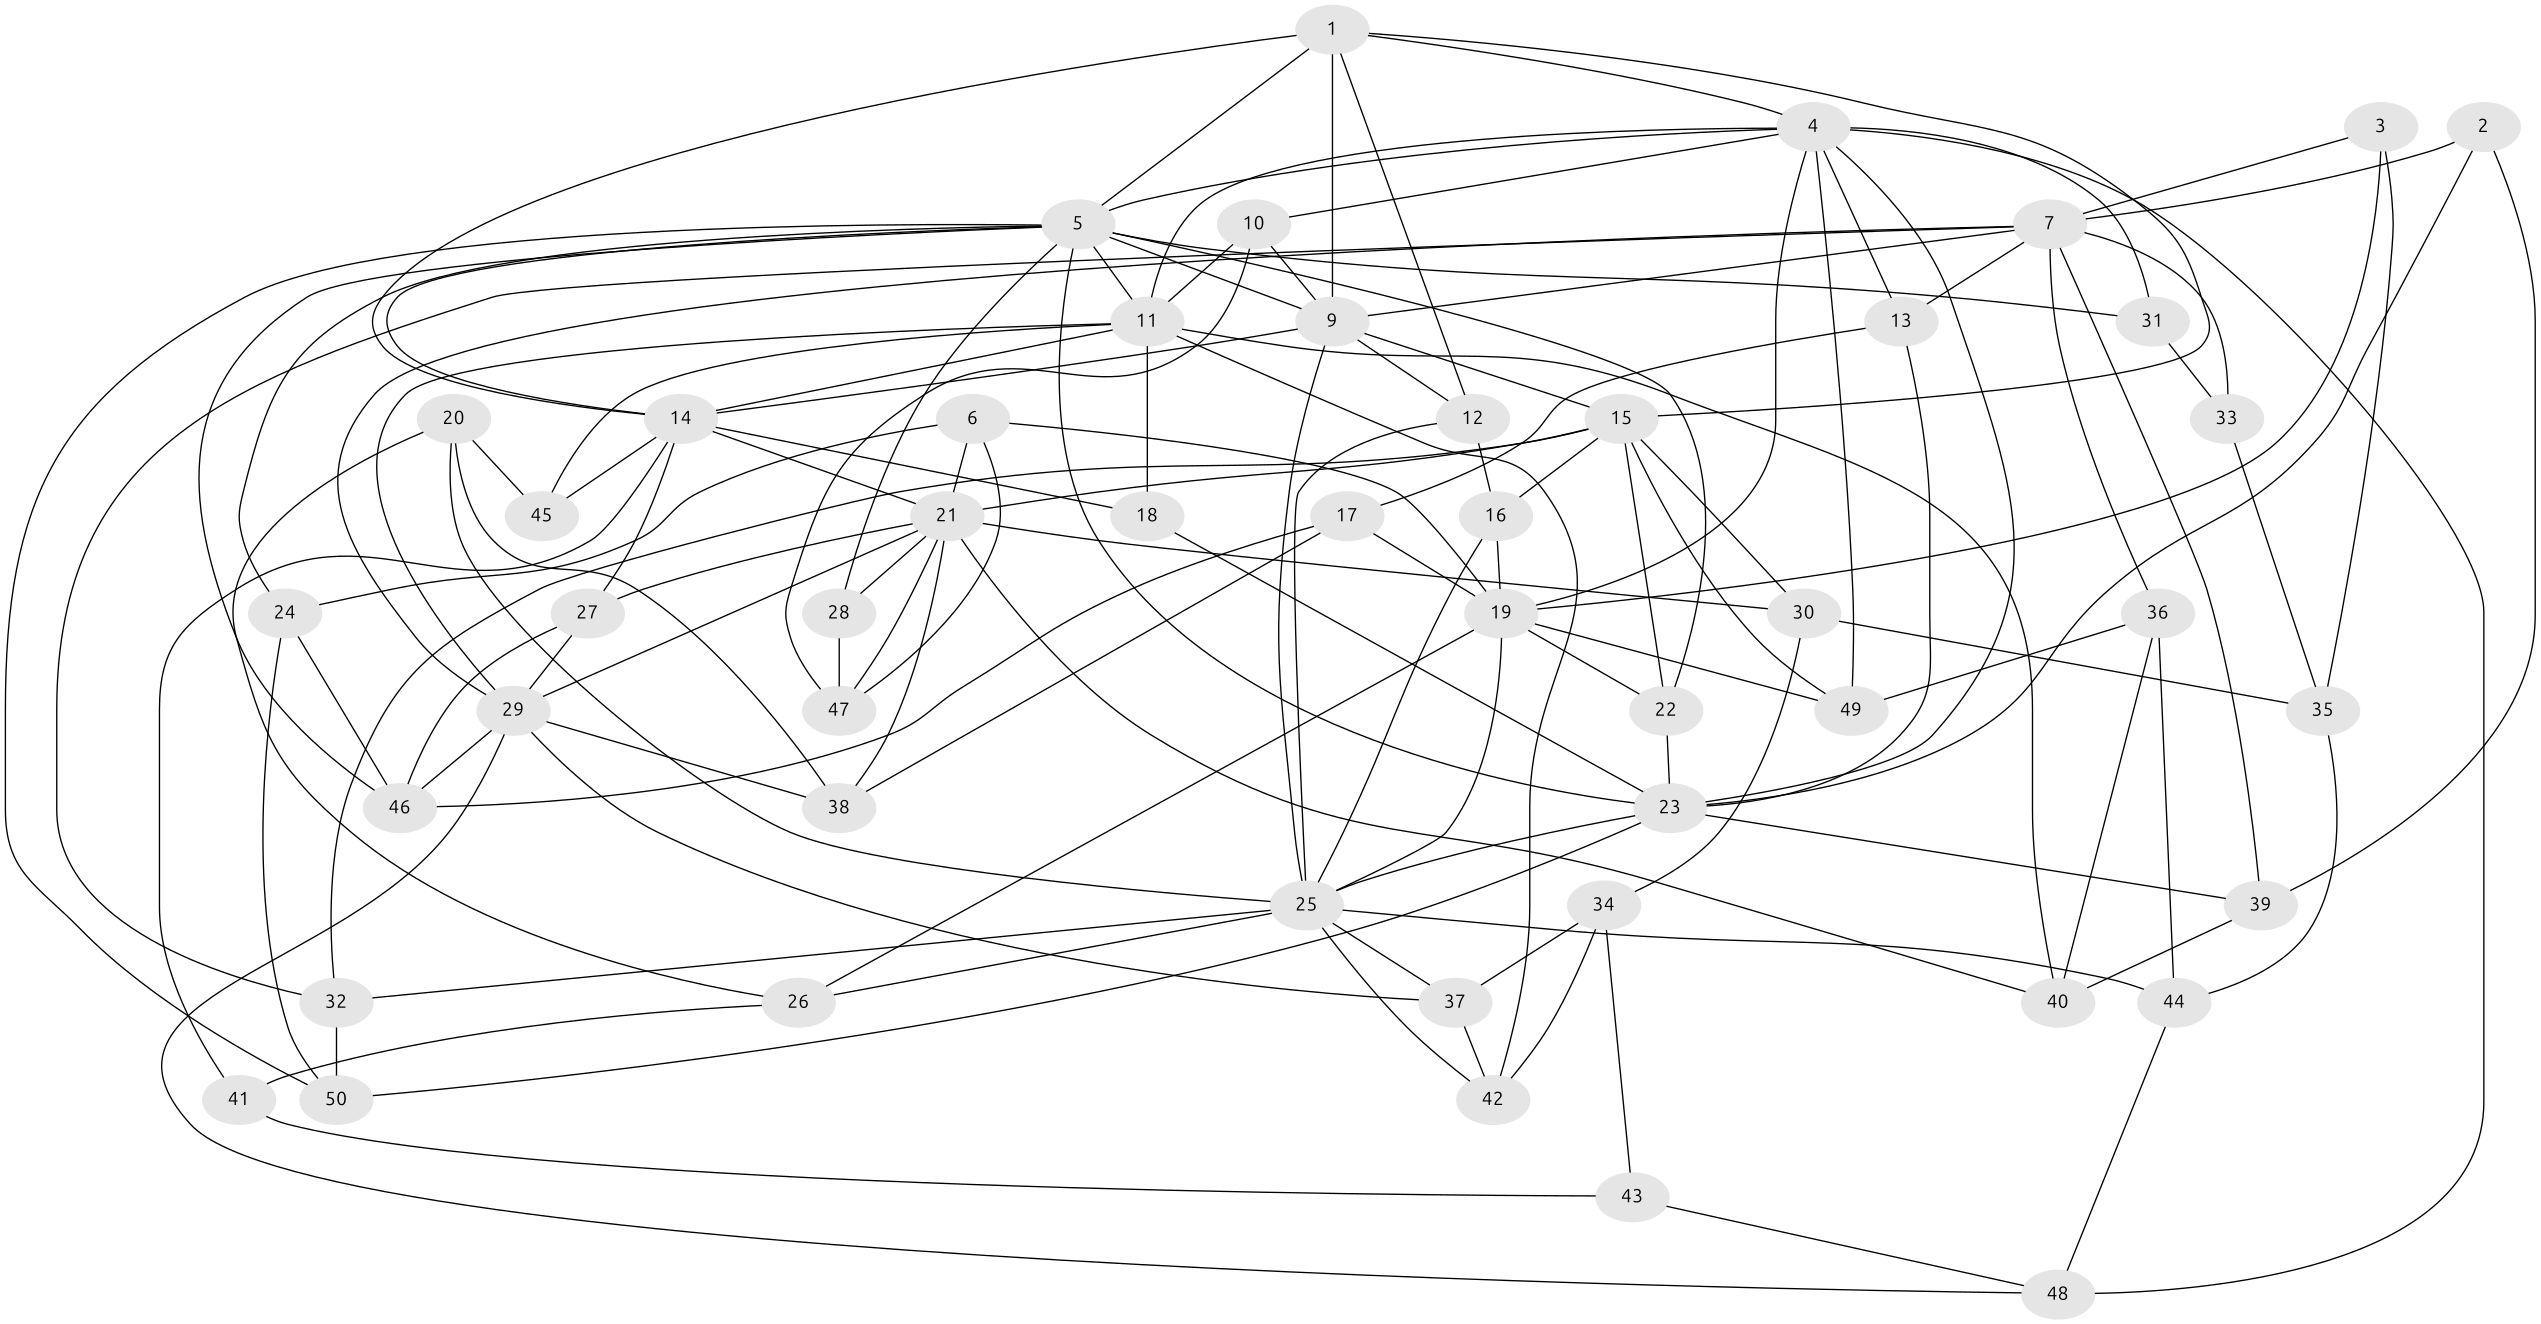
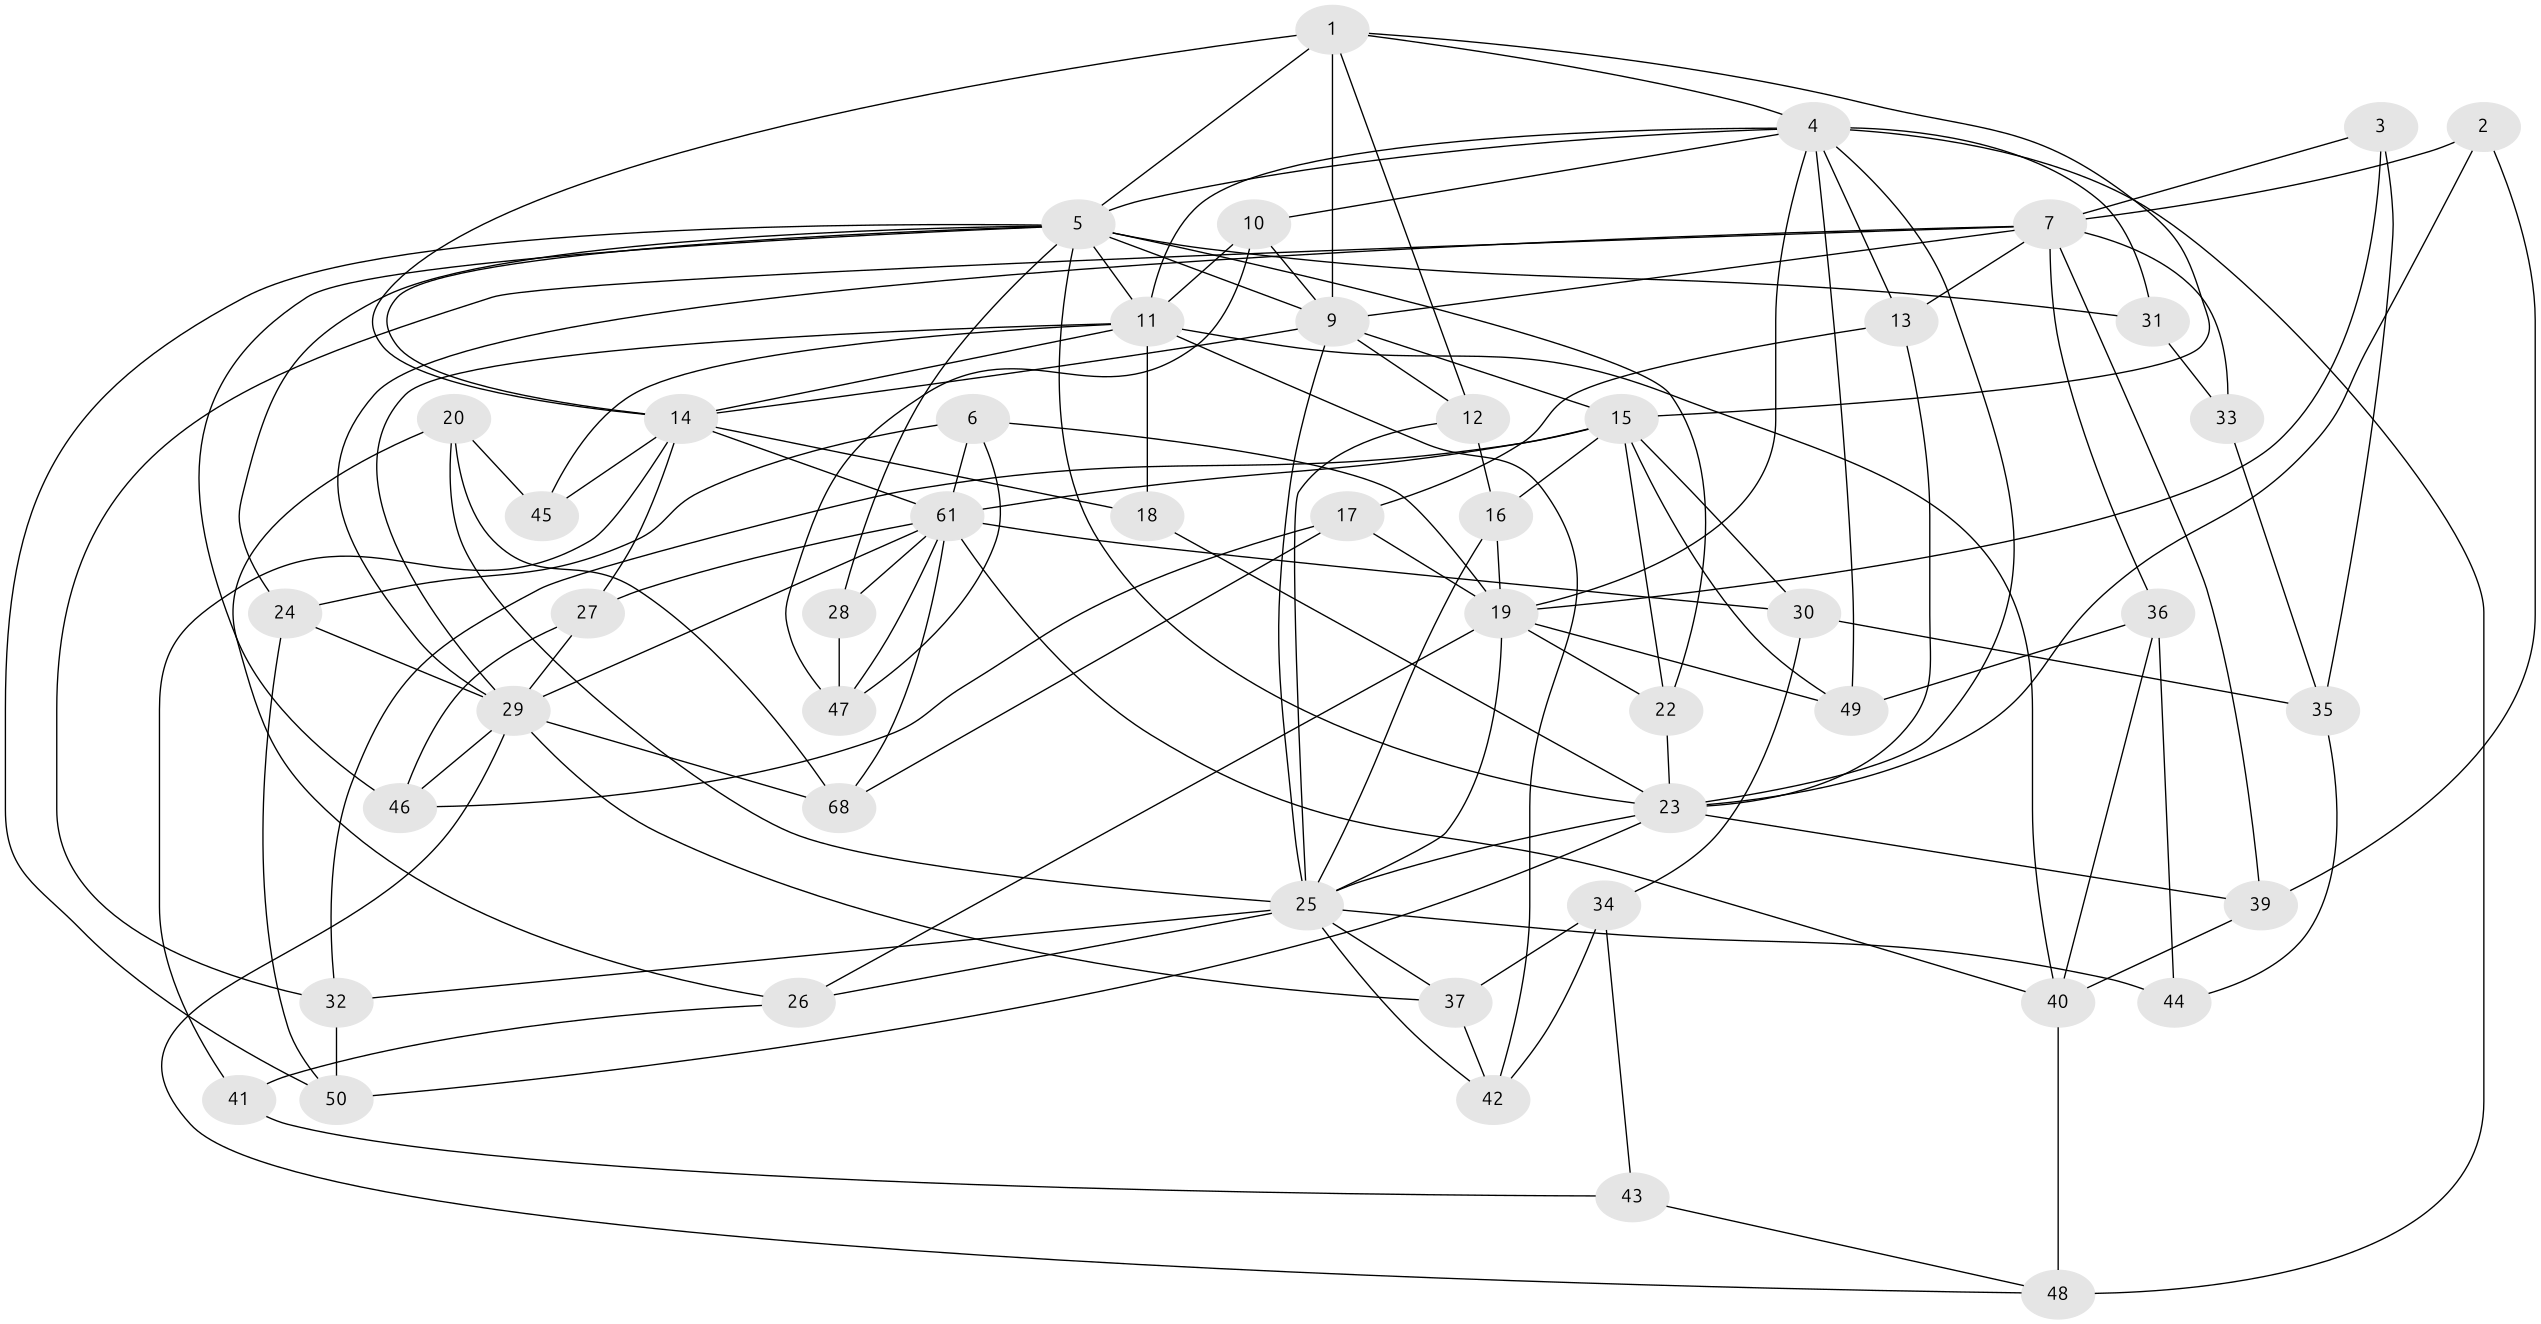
node "21": label "21" -> "61"
edge "24" -- "46": now "24" -- "29"
node "38": label "38" -> "68"
edge "44" -- "48": now "40" -- "48"
